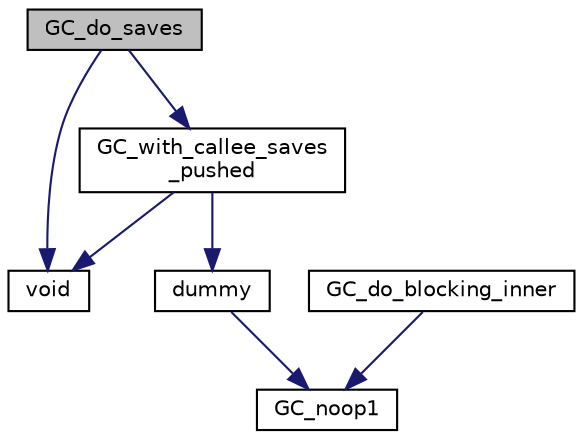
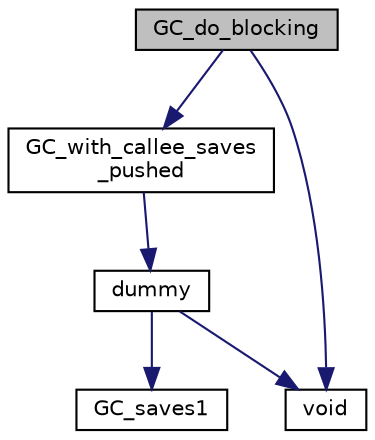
node "GC_do_saves": label "GC_do_saves" -> "GC_do_blocking"
edge "GC_with_callee_saves _pushed" -> "void": now "dummy" -> "void"
node "GC_do_blocking_inner": removed
node "GC_noop1": label "GC_noop1" -> "GC_saves1"
